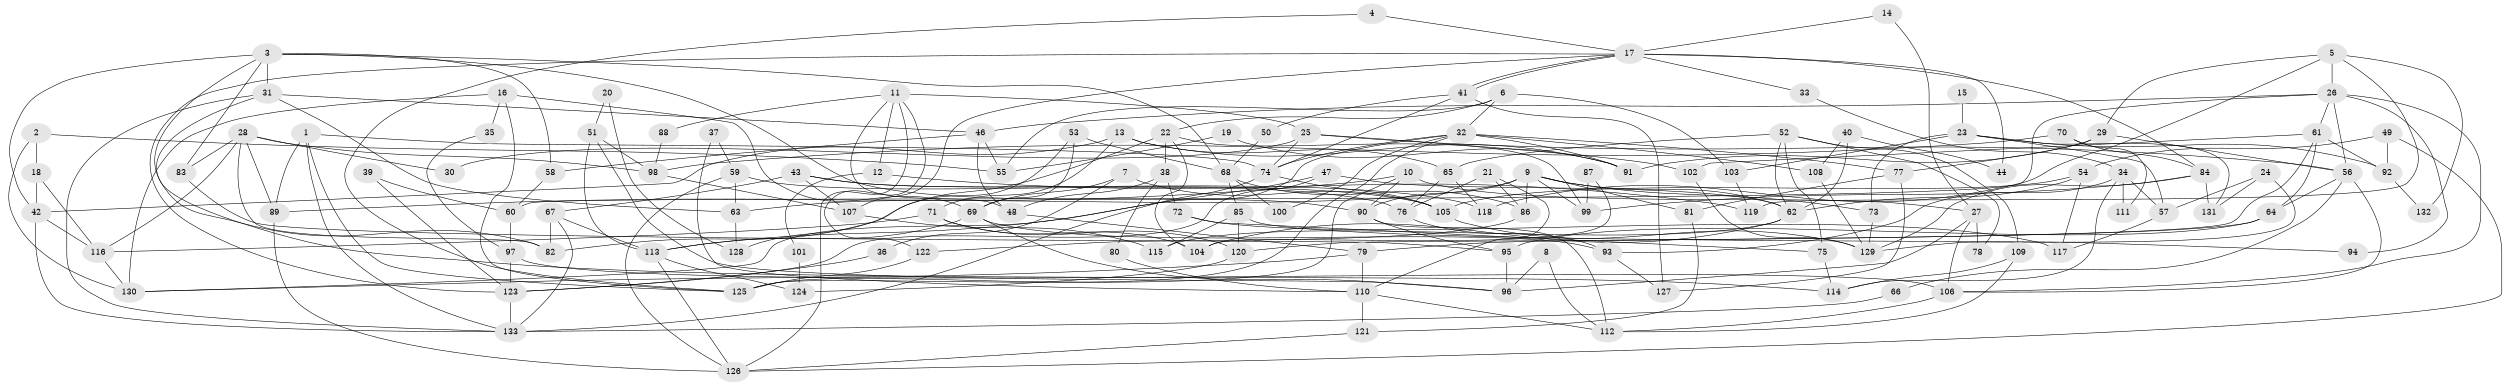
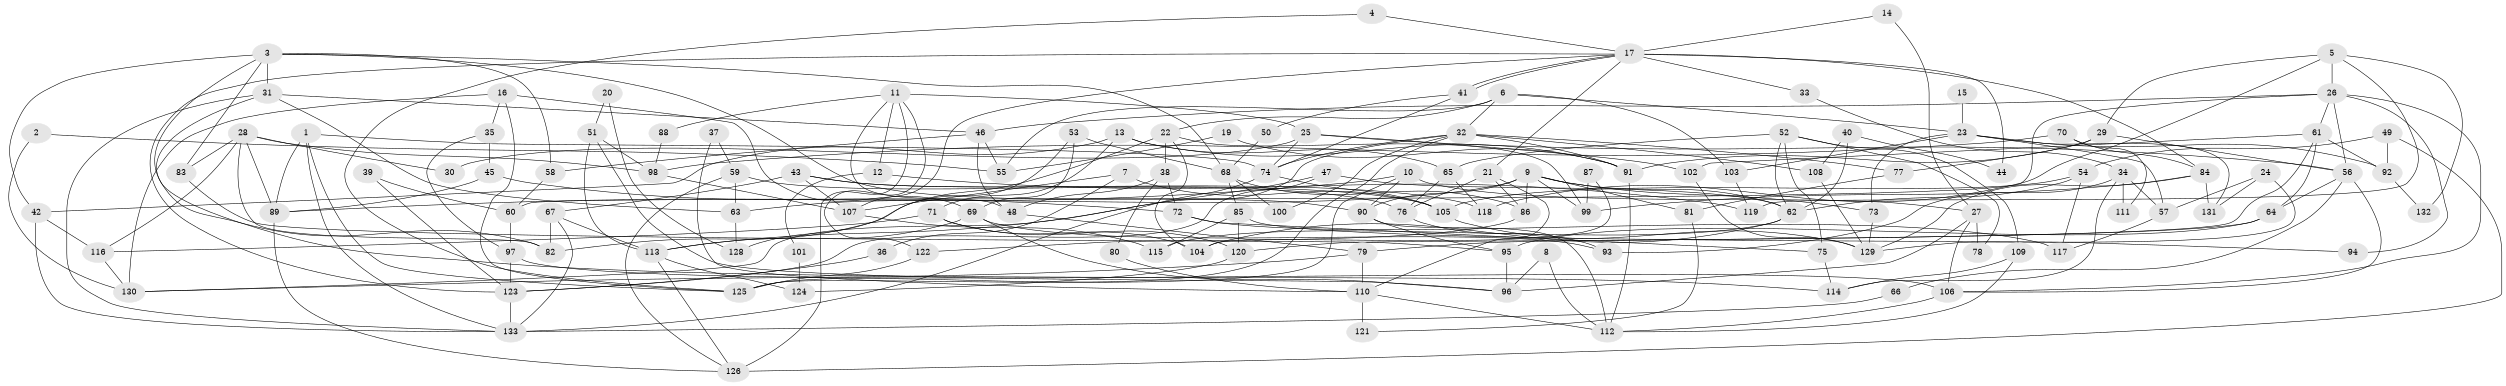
edge "6" -- "23": added
edge "17" -- "21": added
node "18": removed
node "45": added
edge "7" -- "69": now "7" -- "107"
edge "91" -- "112": added
node "127": removed
edge "121" -- "126": removed
